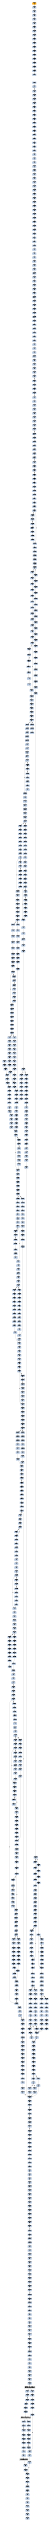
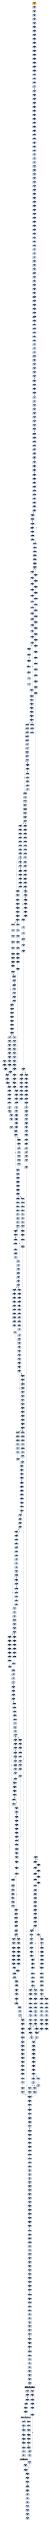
node "0x004a7361 movb": added
node "0x004a77e4 movl": removed
